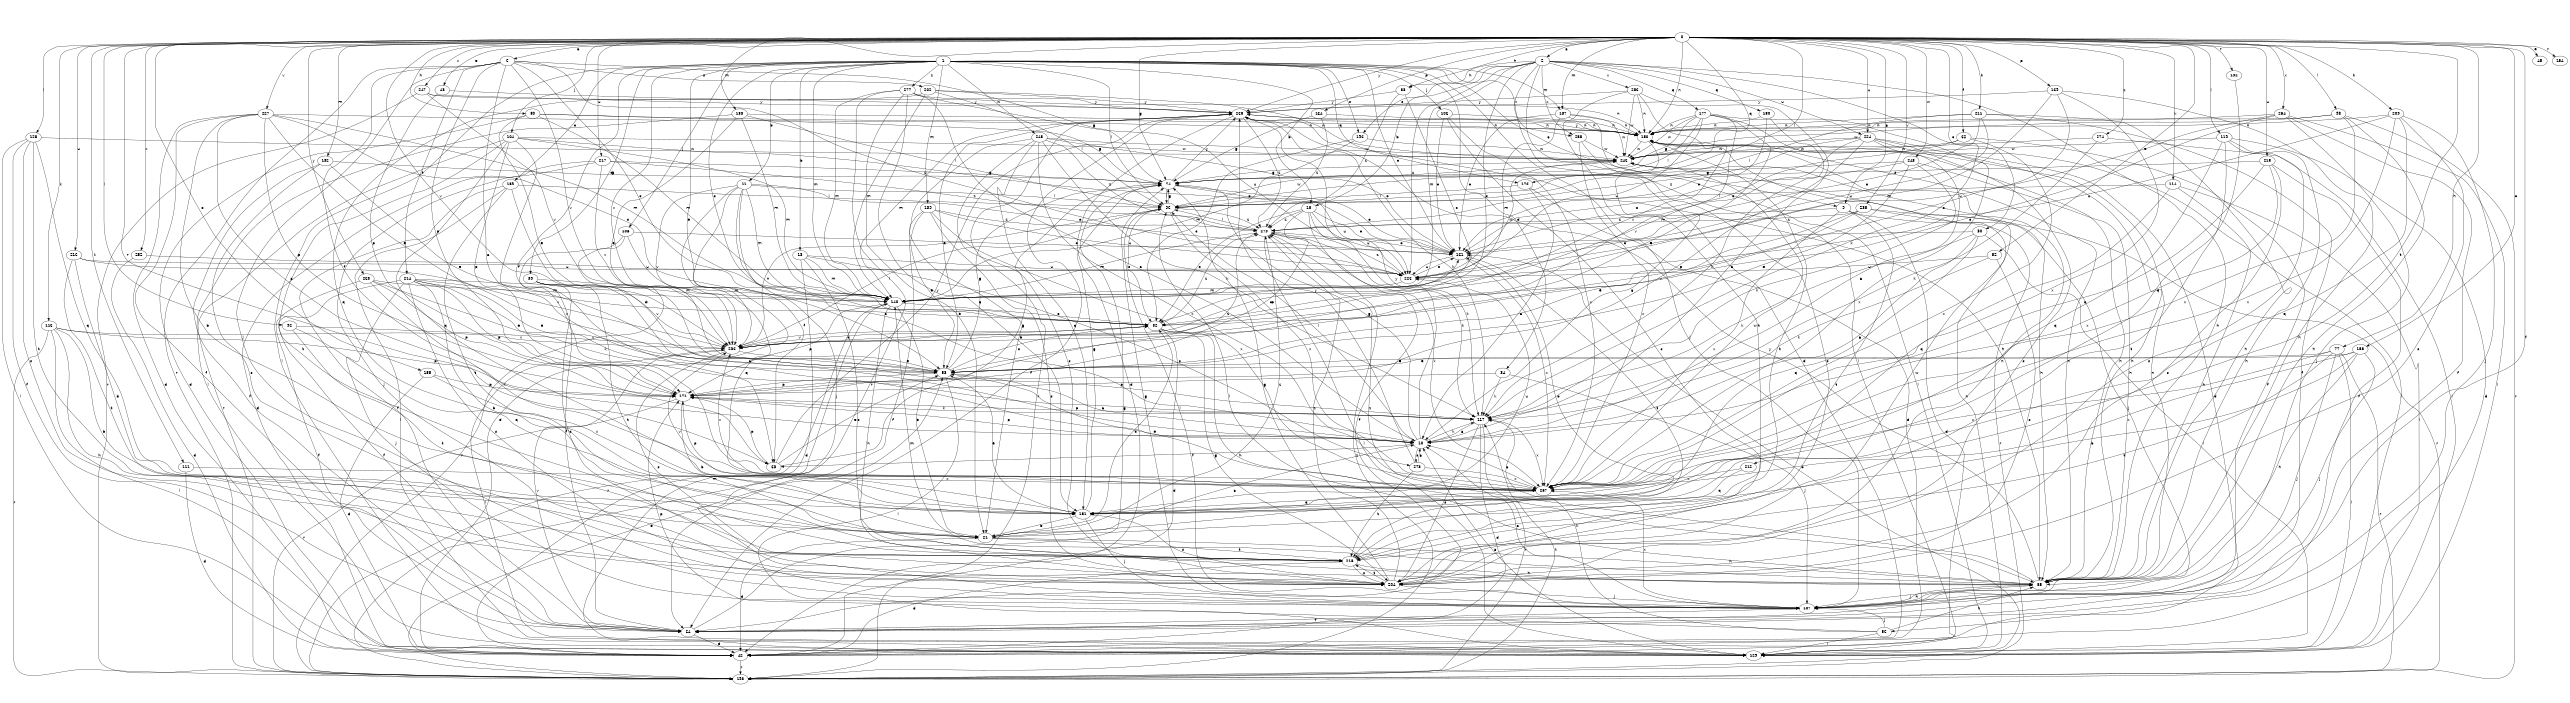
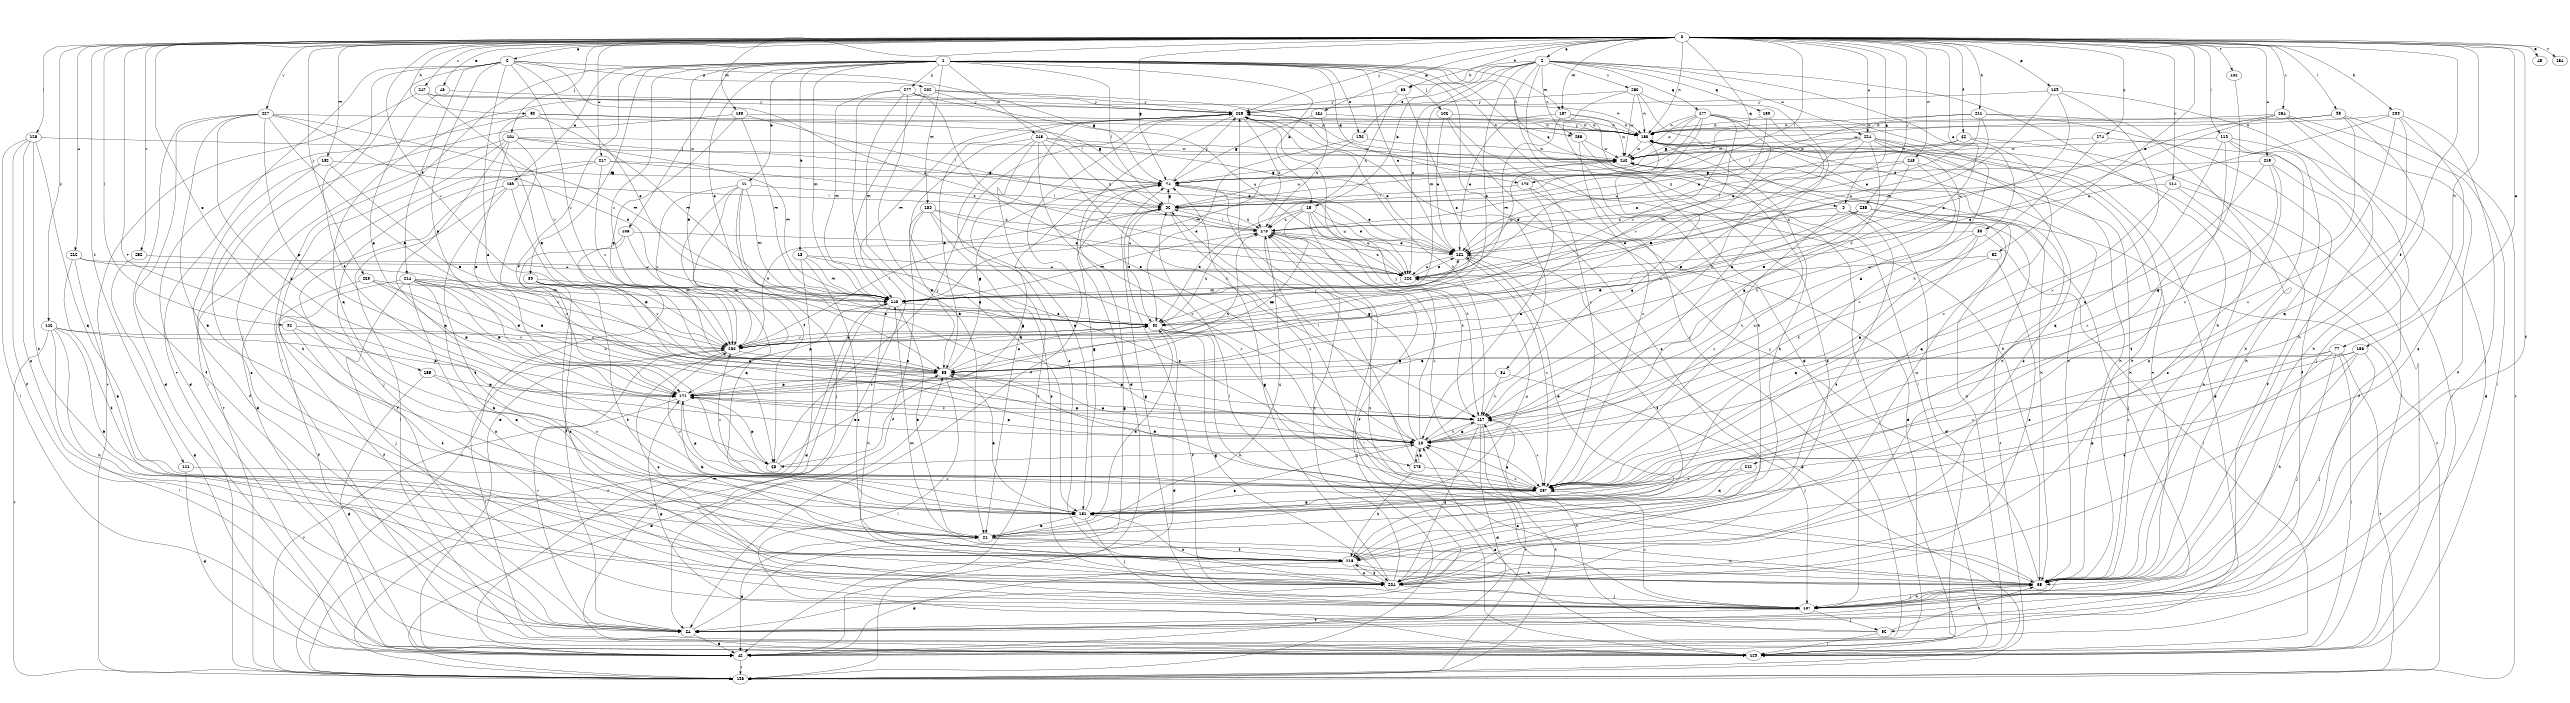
edge "74" -> "96": removed, label "i"
edge "11" -> "161": removed, label "o"
edge "224" -> "10": added, label "a"
edge "263" -> "257": removed, label "x"
edge "56" -> "107": reversed
